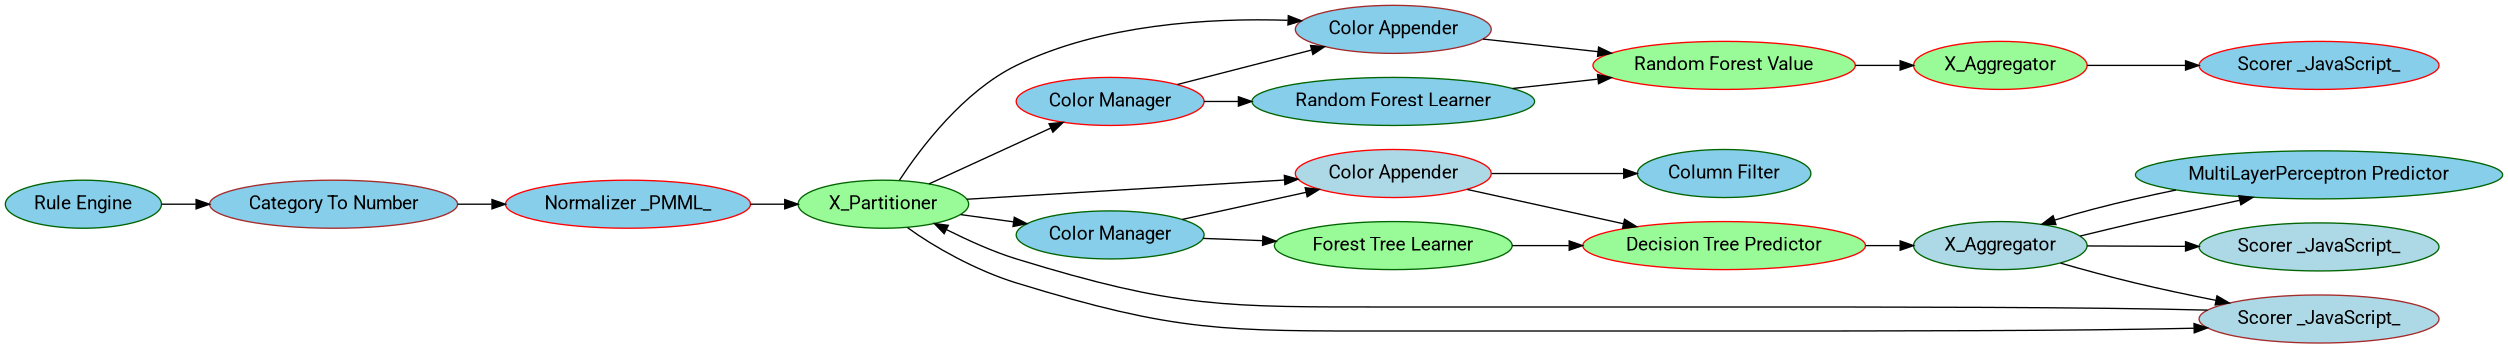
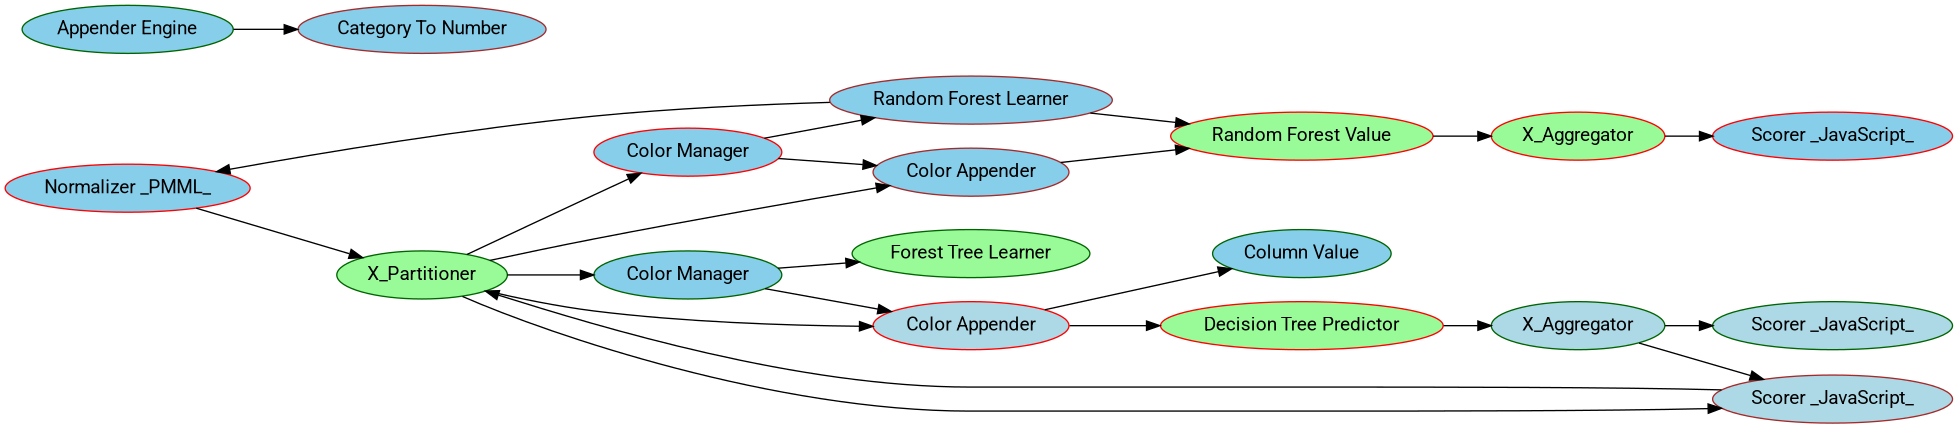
node "Random Forest Learner": color darkgreen -> brown
node "Column Filter": label "Column Filter" -> "Column Value"
node "MultiLayerPerceptron Predictor": removed
node "Rule Engine": label "Rule Engine" -> "Appender Engine"
edge "Category To Number" -> "Normalizer _PMML_": now "Random Forest Learner" -> "Normalizer _PMML_"
edge "Forest Tree Learner" -> "Decision Tree Predictor": removed
